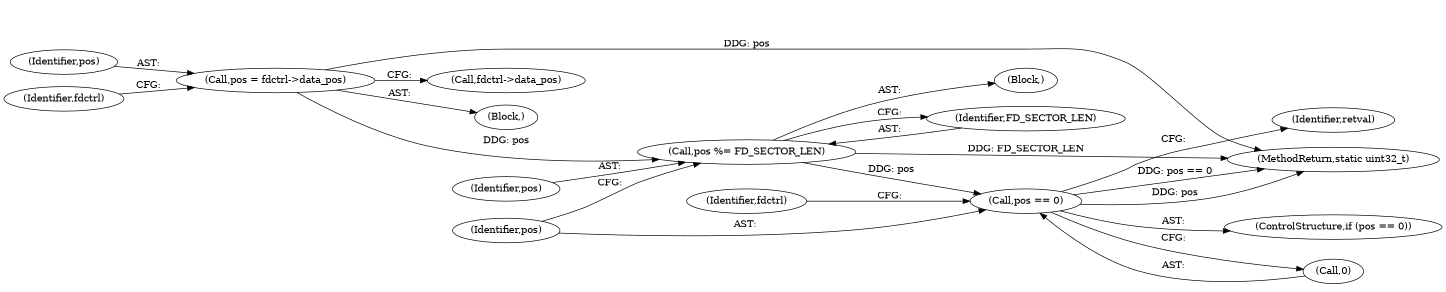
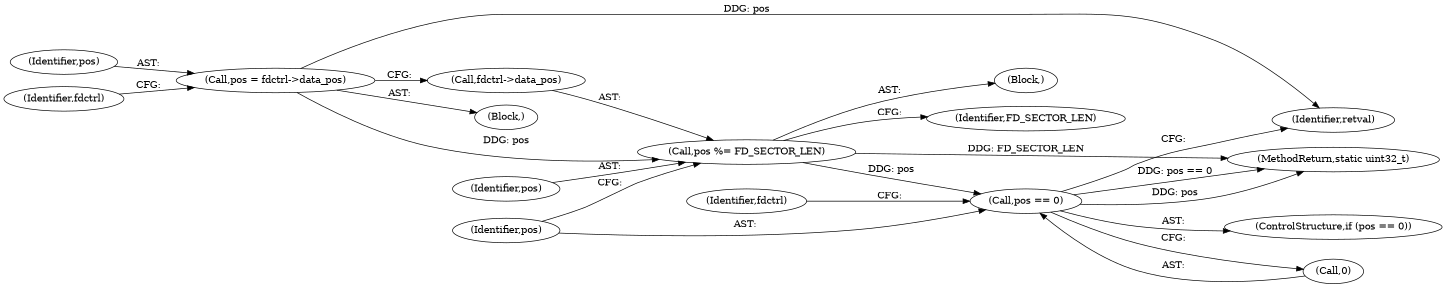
edge "(Call,pos = fdctrl->data_pos)" -> "(MethodReturn,static uint32_t)": now "(Call,pos = fdctrl->data_pos)" -> "(Identifier,retval)"
edge "(Identifier,FD_SECTOR_LEN)" -> "(Call,pos %= FD_SECTOR_LEN)": now "(Call,fdctrl->data_pos)" -> "(Call,pos %= FD_SECTOR_LEN)"
